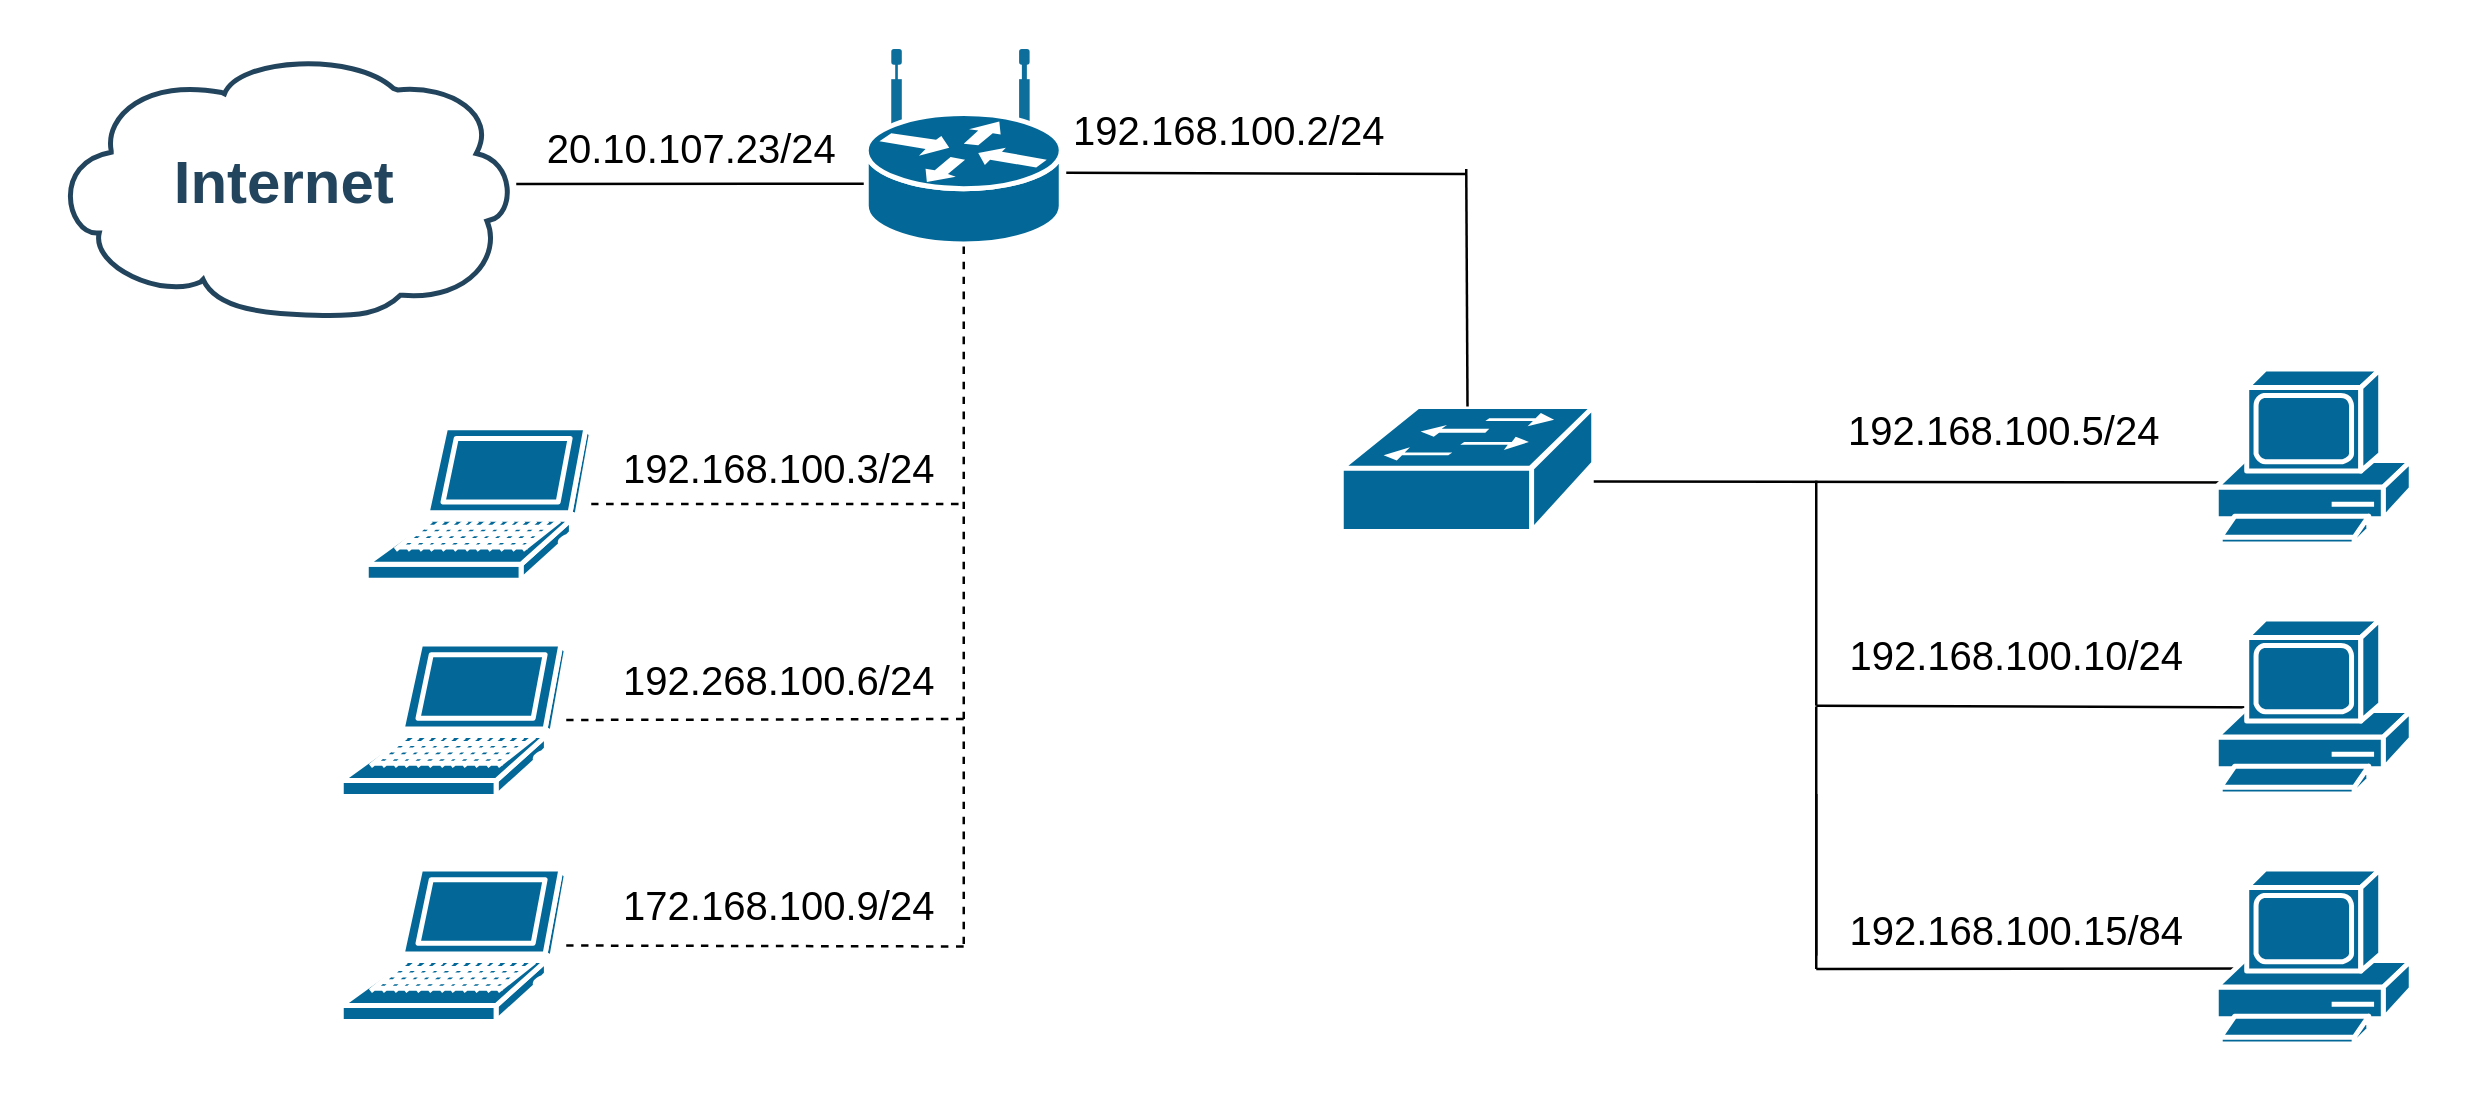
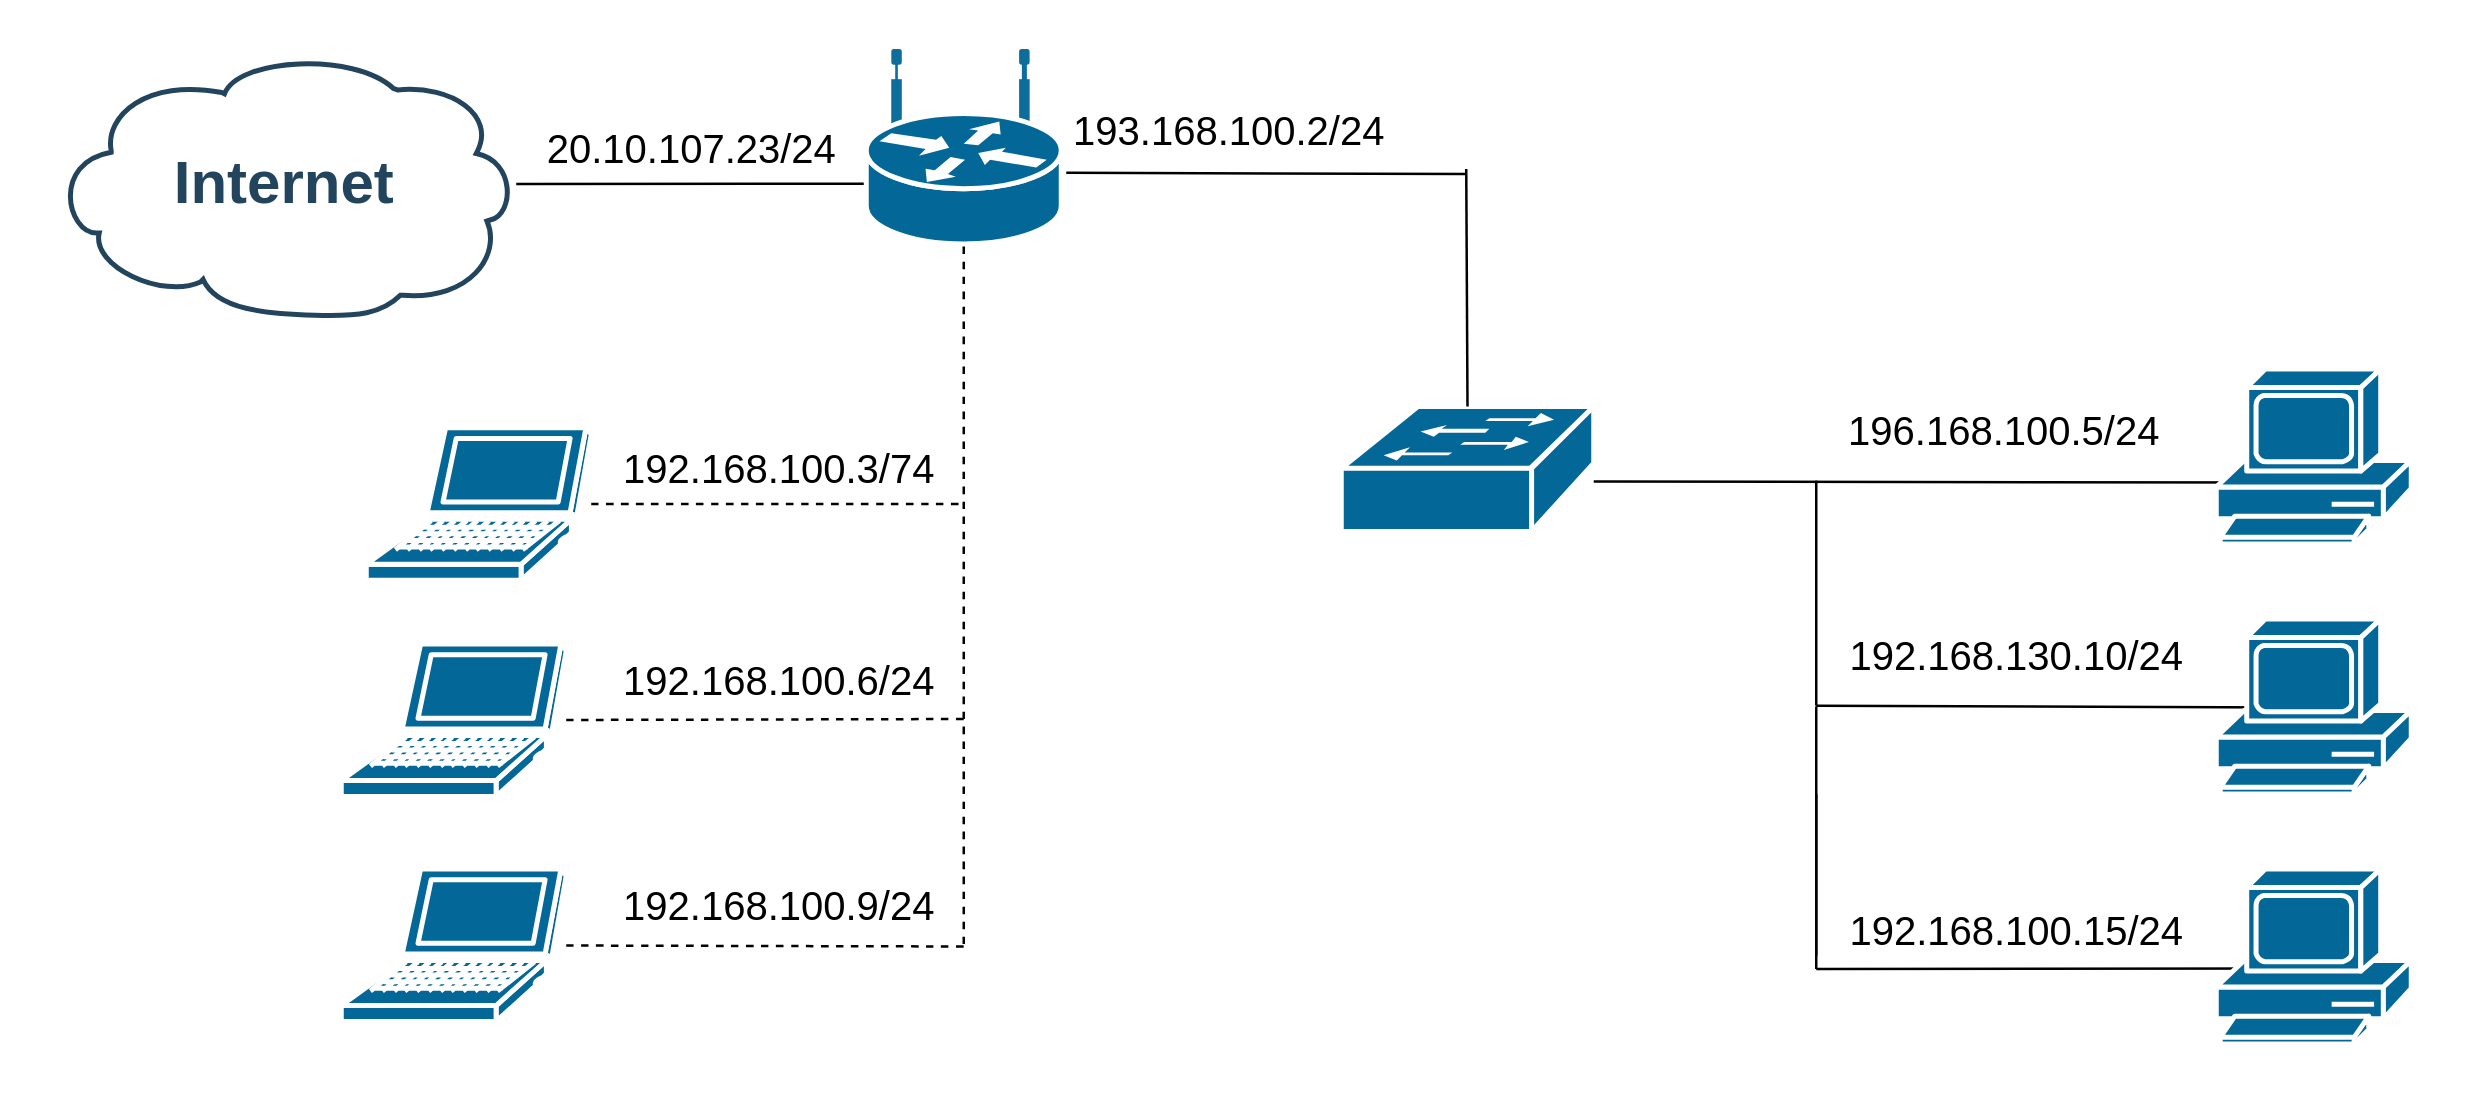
node "192.168.100.2/24": label "192.168.100.2/24" -> "193.168.100.2/24"
node "192.168.100.5/24": label "192.168.100.5/24" -> "196.168.100.5/24"
node "192.168.100.3/24": label "192.168.100.3/24" -> "192.168.100.3/74"
node "192.168.100.10/24": label "192.168.100.10/24" -> "192.168.130.10/24"
node "192.268.100.6/24": label "192.268.100.6/24" -> "192.168.100.6/24"
node "172.168.100.9/24": label "172.168.100.9/24" -> "192.168.100.9/24"
node "192.168.100.15/84": label "192.168.100.15/84" -> "192.168.100.15/24"
